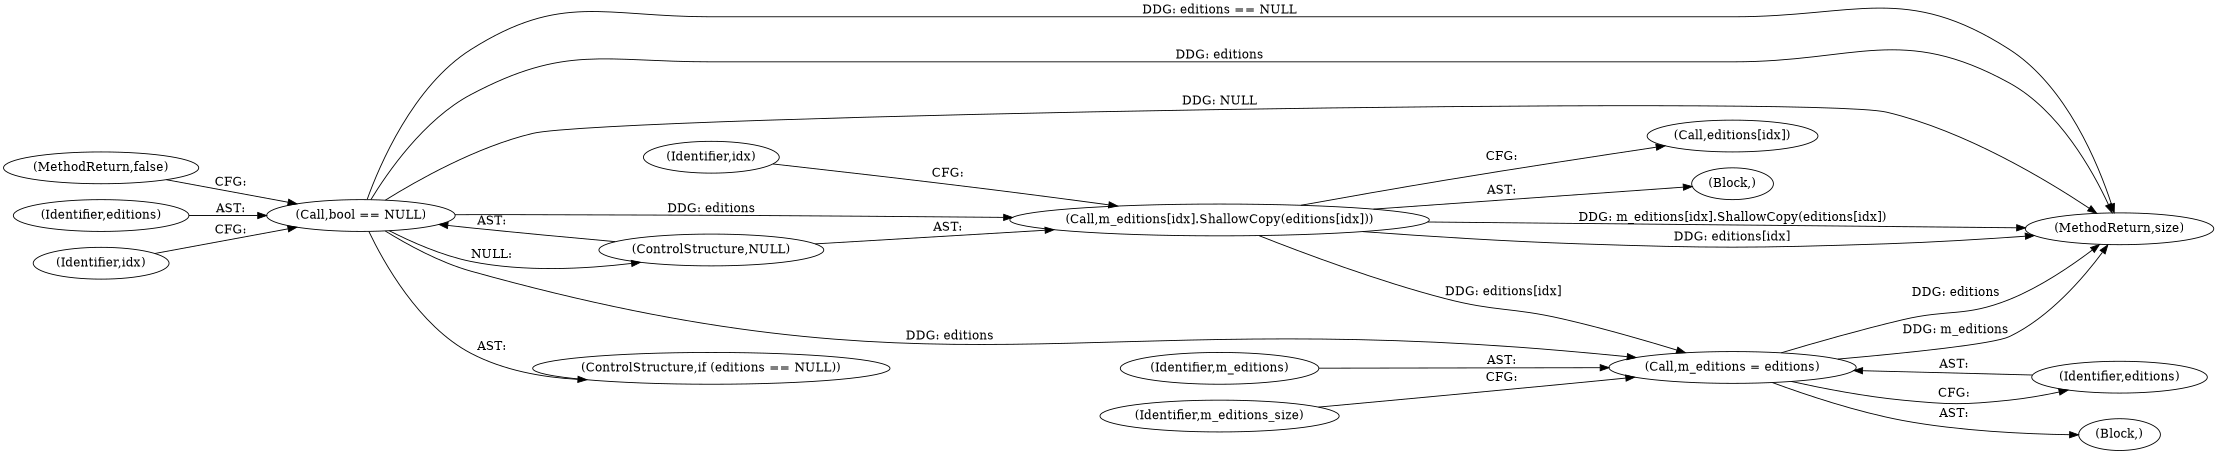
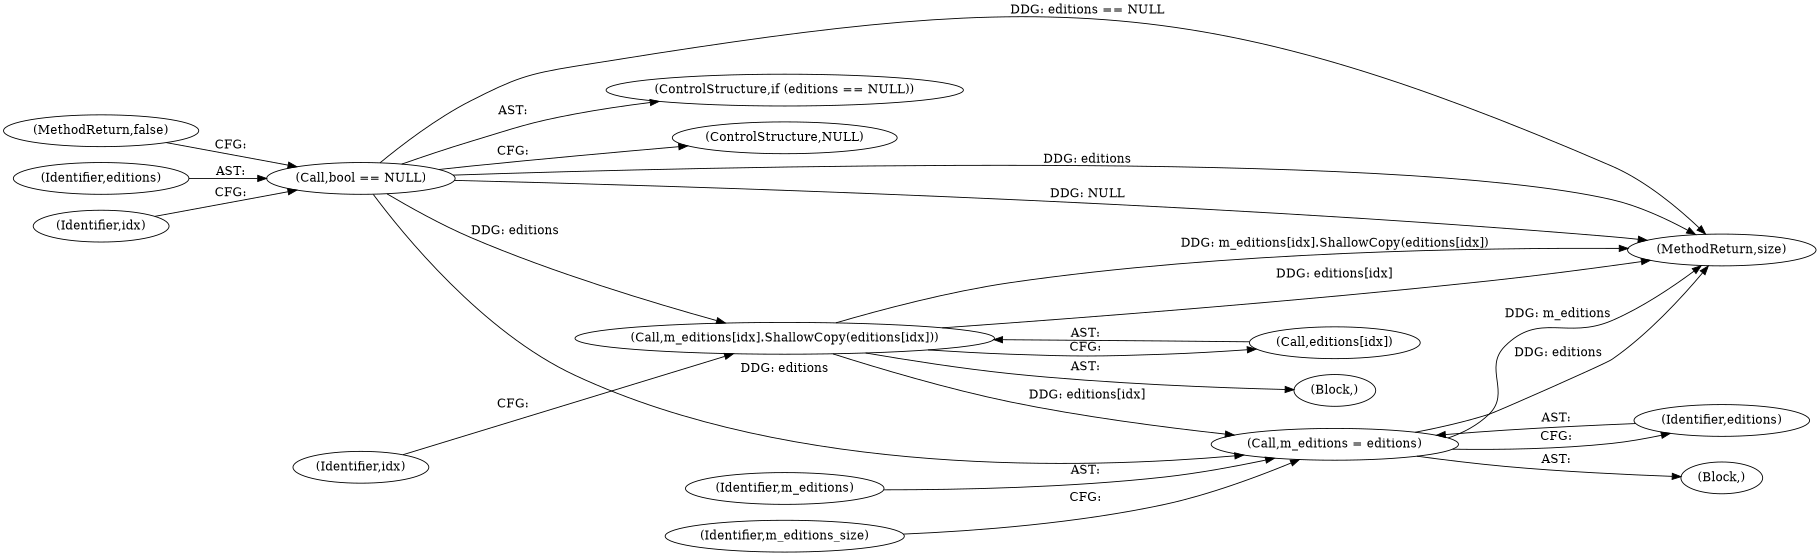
edge "(ControlStructure,NULL)" -> "(Call,bool == NULL)": removed, label "AST:"
edge "(ControlStructure,NULL)" -> "(Call,m_editions[idx].ShallowCopy(editions[idx]))": now "(Call,editions[idx])" -> "(Call,m_editions[idx].ShallowCopy(editions[idx]))"
edge "(Call,bool == NULL)" -> "(ControlStructure,NULL)": label "NULL: " -> "CFG: "
